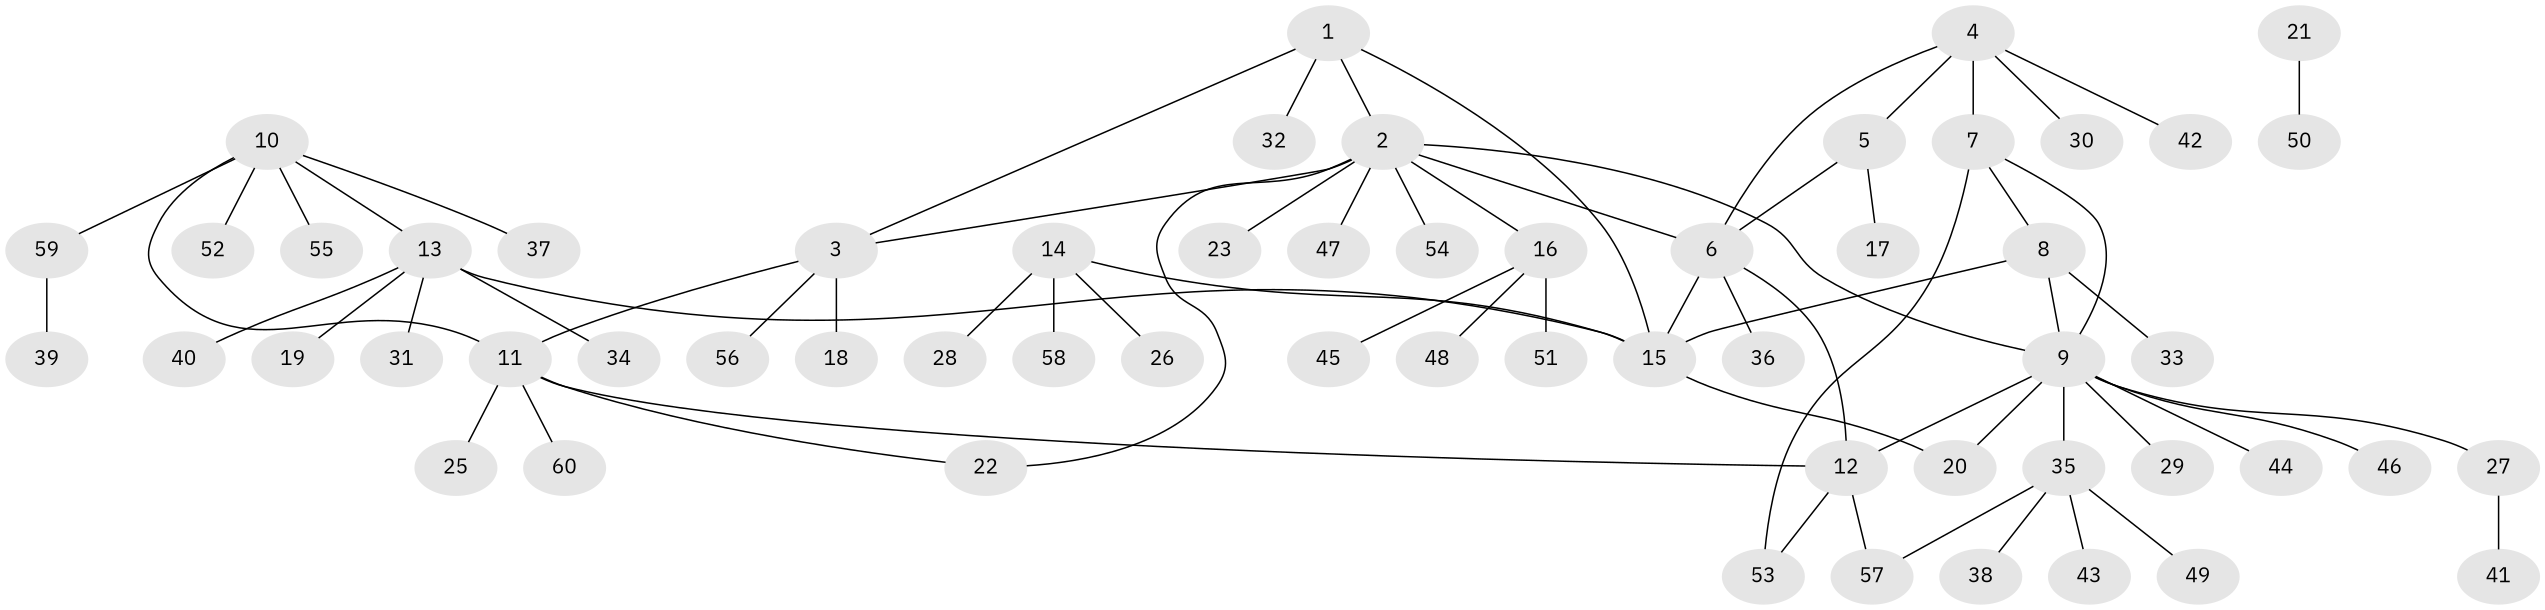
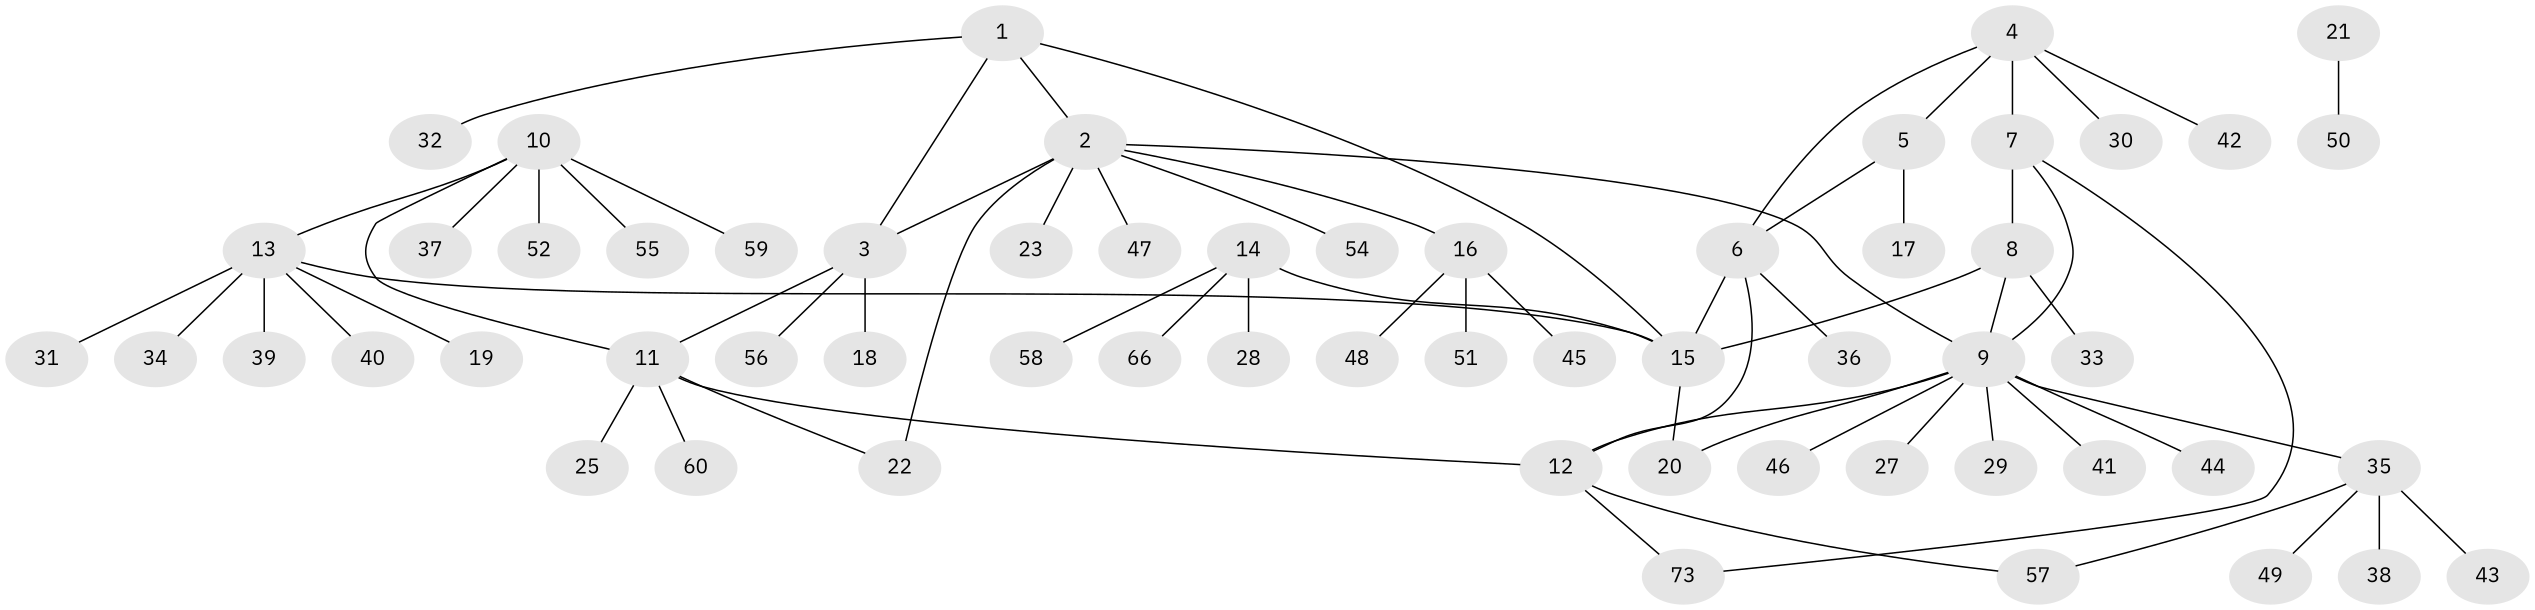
edge "2" -- "6": removed
edge "59" -- "39": now "13" -- "39"
node "26": label "26" -> "66"
edge "27" -- "41": now "9" -- "41"
node "53": label "53" -> "73"
